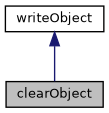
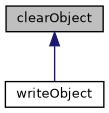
edge "clearObject" -> "writeObject": reversed
